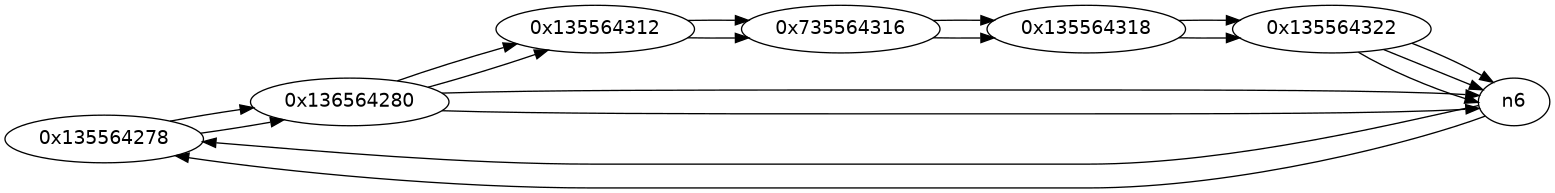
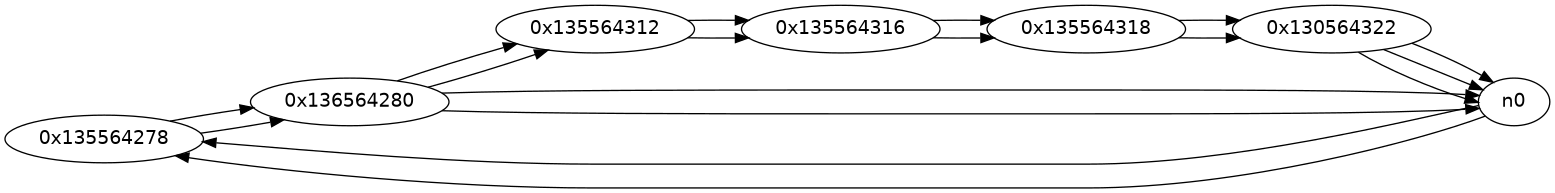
node "0x735564316": label "0x735564316" -> "0x135564316"
node "0x135564322": label "0x135564322" -> "0x130564322"
node "n6": label "n6" -> "n0"
